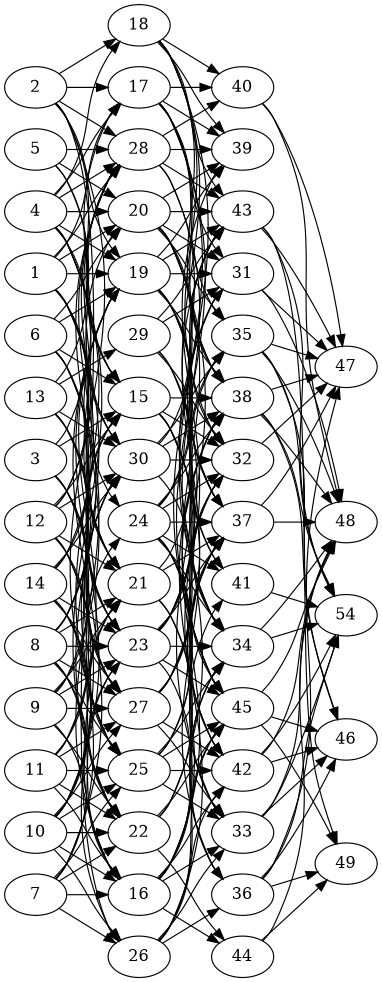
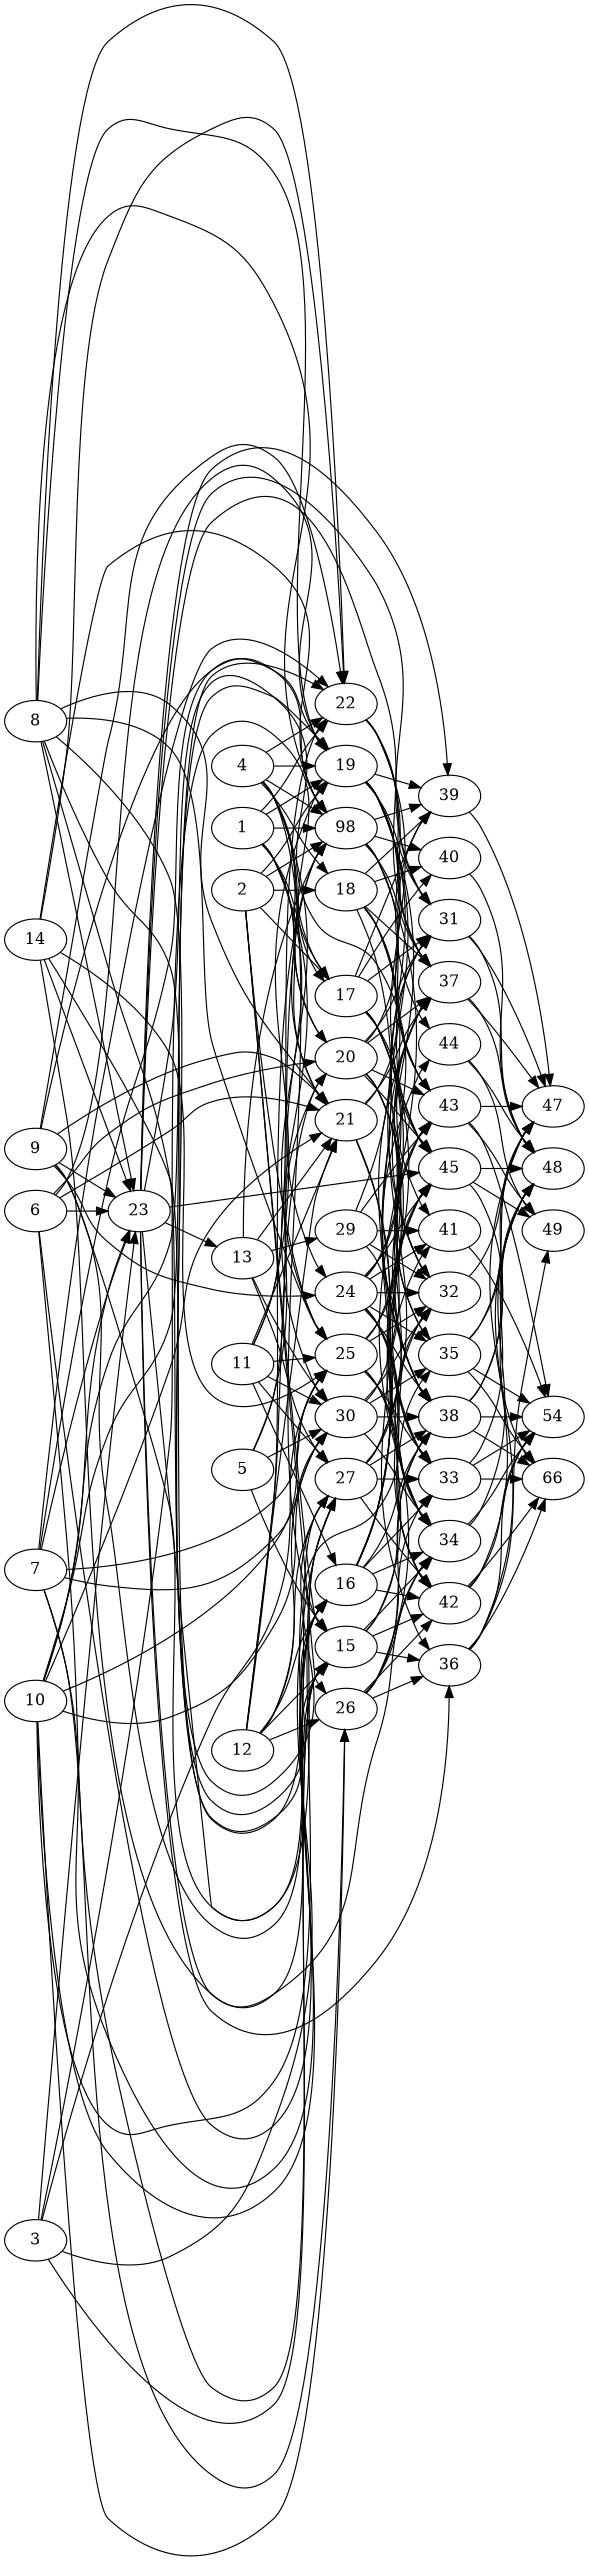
node "28": label "28" -> "98"
edge "40" -> "47": now "39" -> "47"
edge "13" -> "23": reversed
edge "14" -> "30": removed
node "46": label "46" -> "66"
